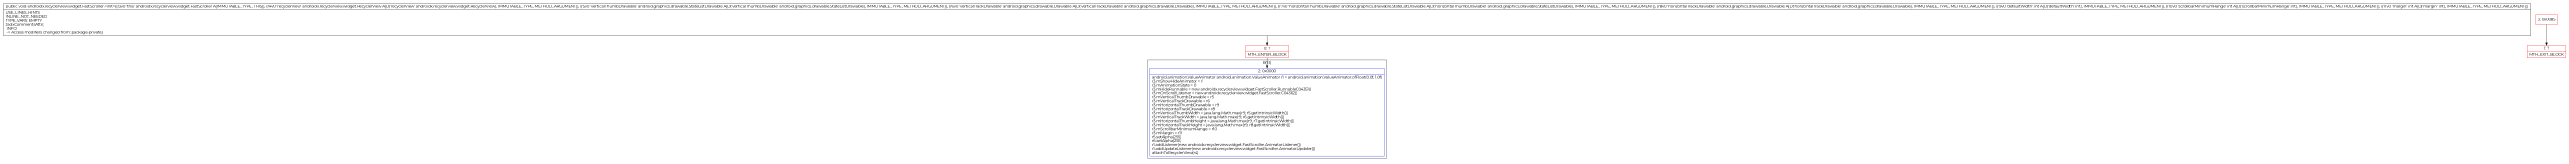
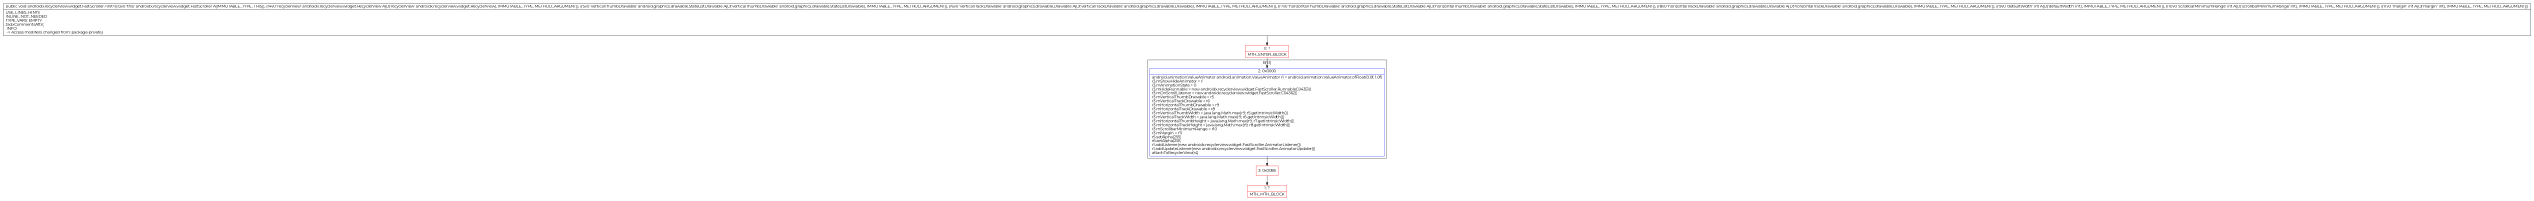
node "1: ?": text "MTH_EXIT_BLOCK" -> "MTH_MTH_BLOCK"
edge "2: 0x0000" -> "3: 0x0085": added
